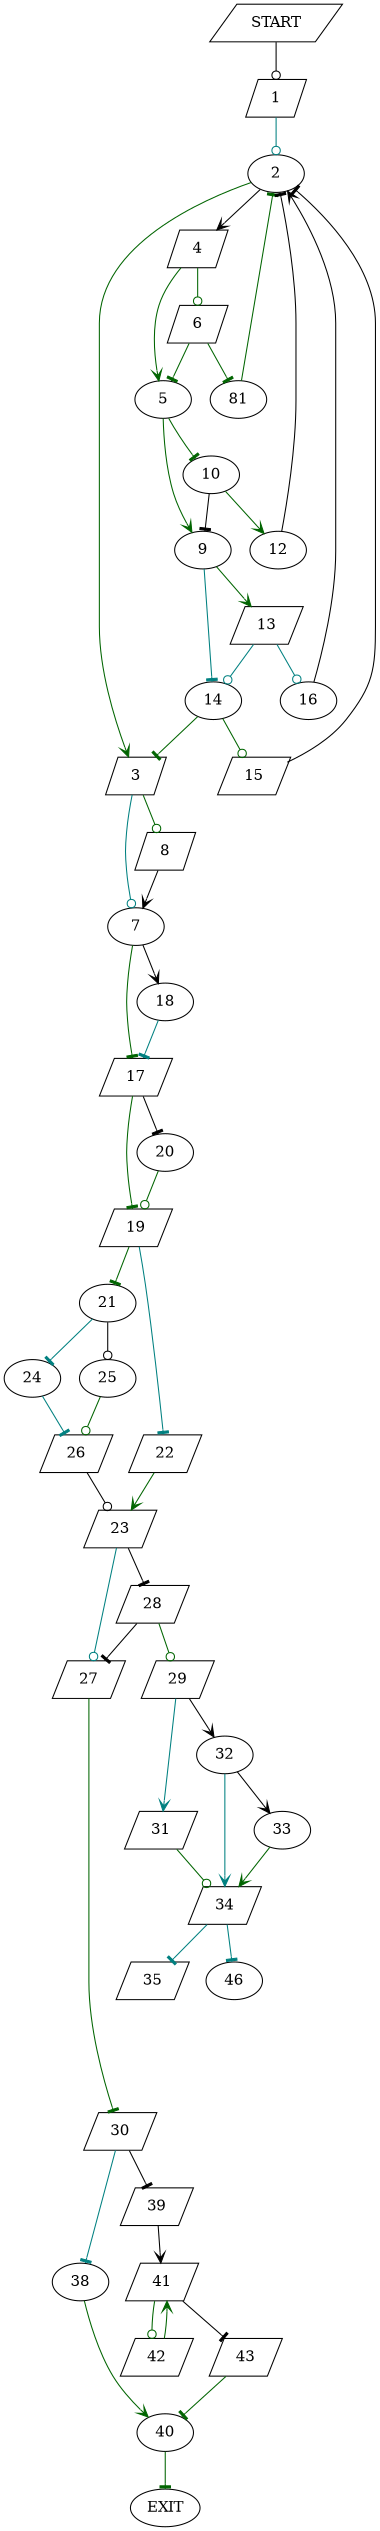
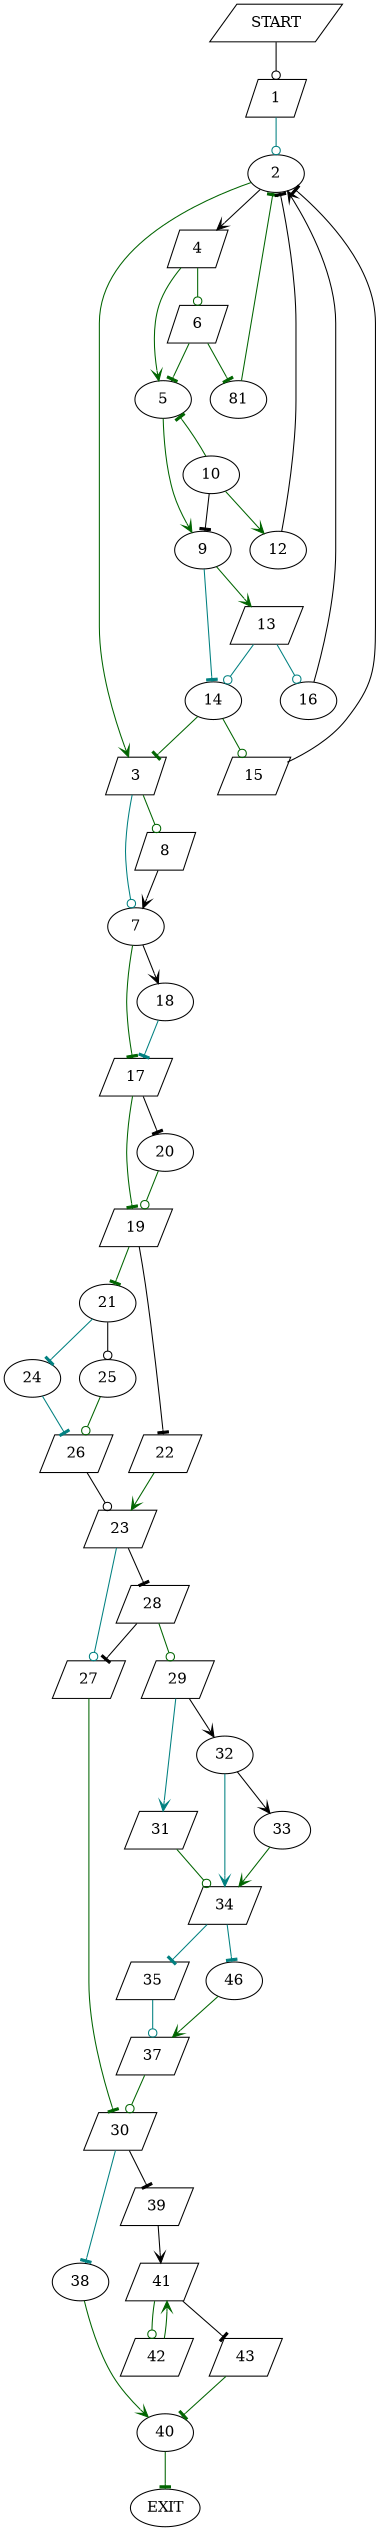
edge "5" -> "10": reversed
edge "19" -> "22": color teal -> black
node "37": added
